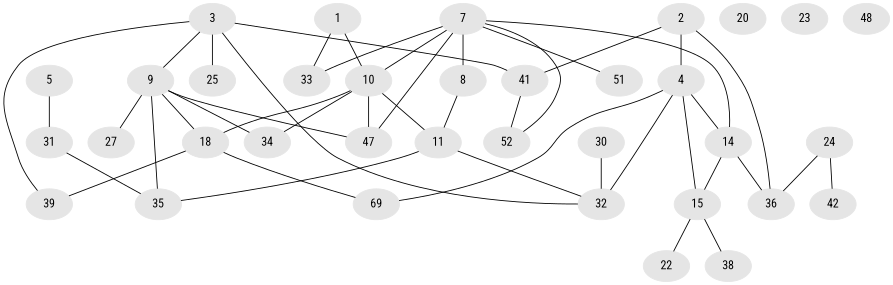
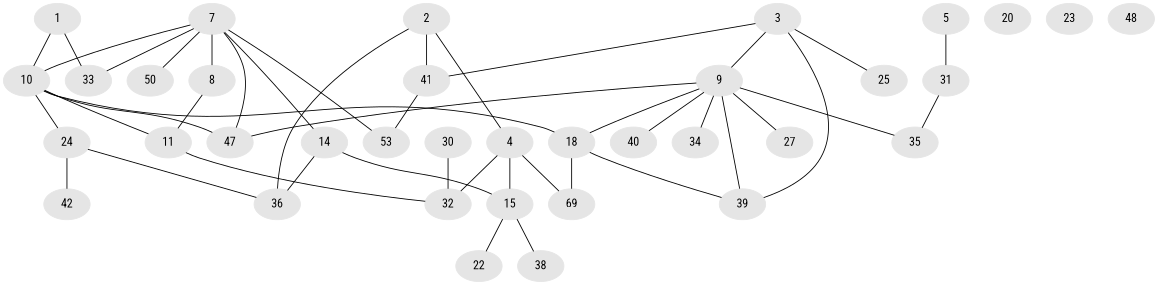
node "51": label "51" -> "50"
edge "10" -- "34": now "10" -- "24"
edge "4" -- "14": removed
node "52": label "52" -> "53"
node "40": added
edge "9" -- "39": added
edge "3" -- "32": removed
edge "11" -- "35": removed
